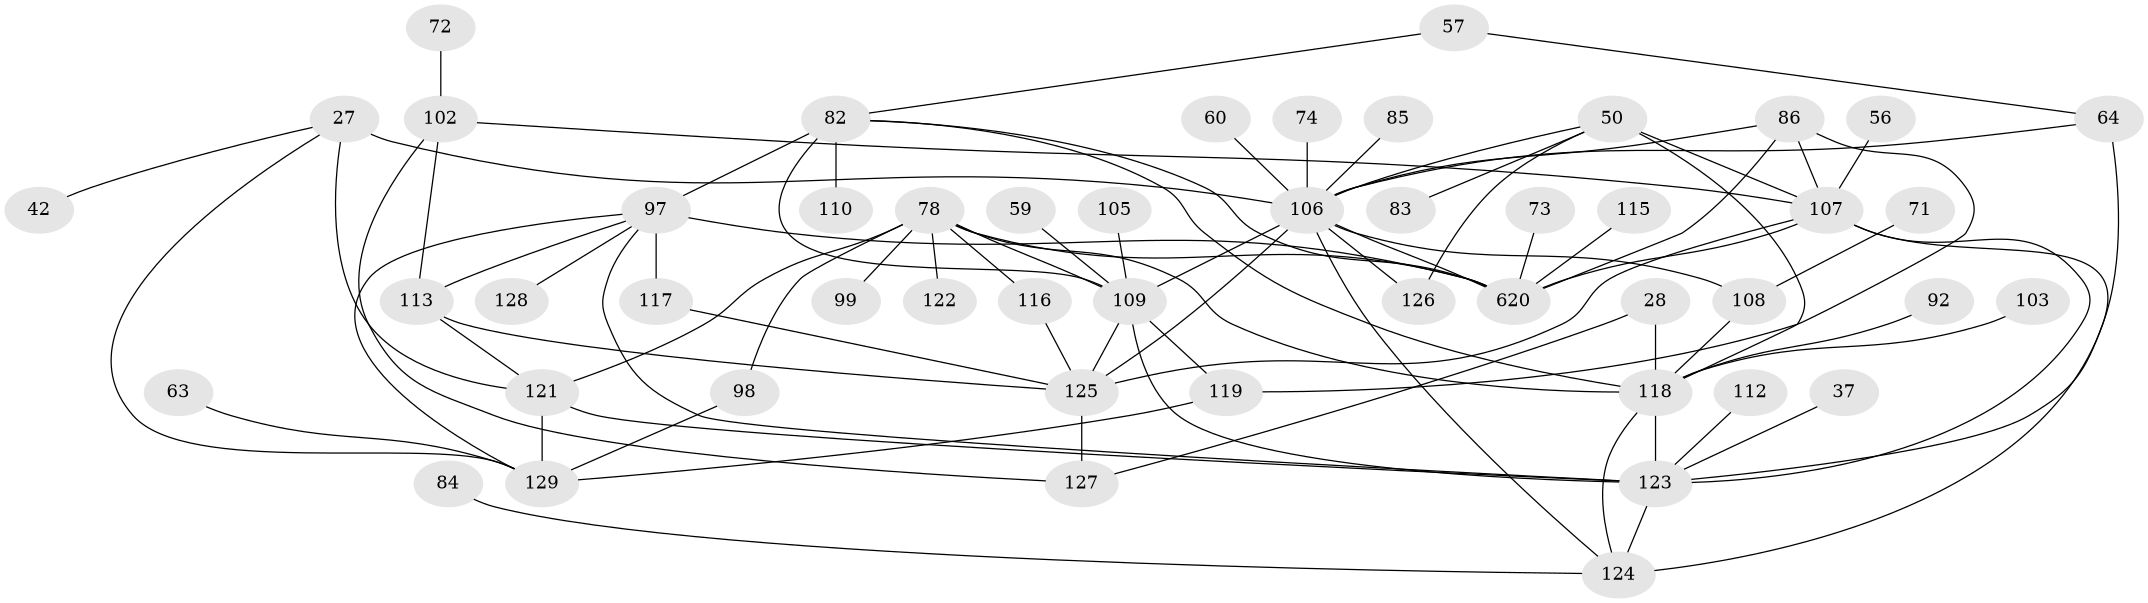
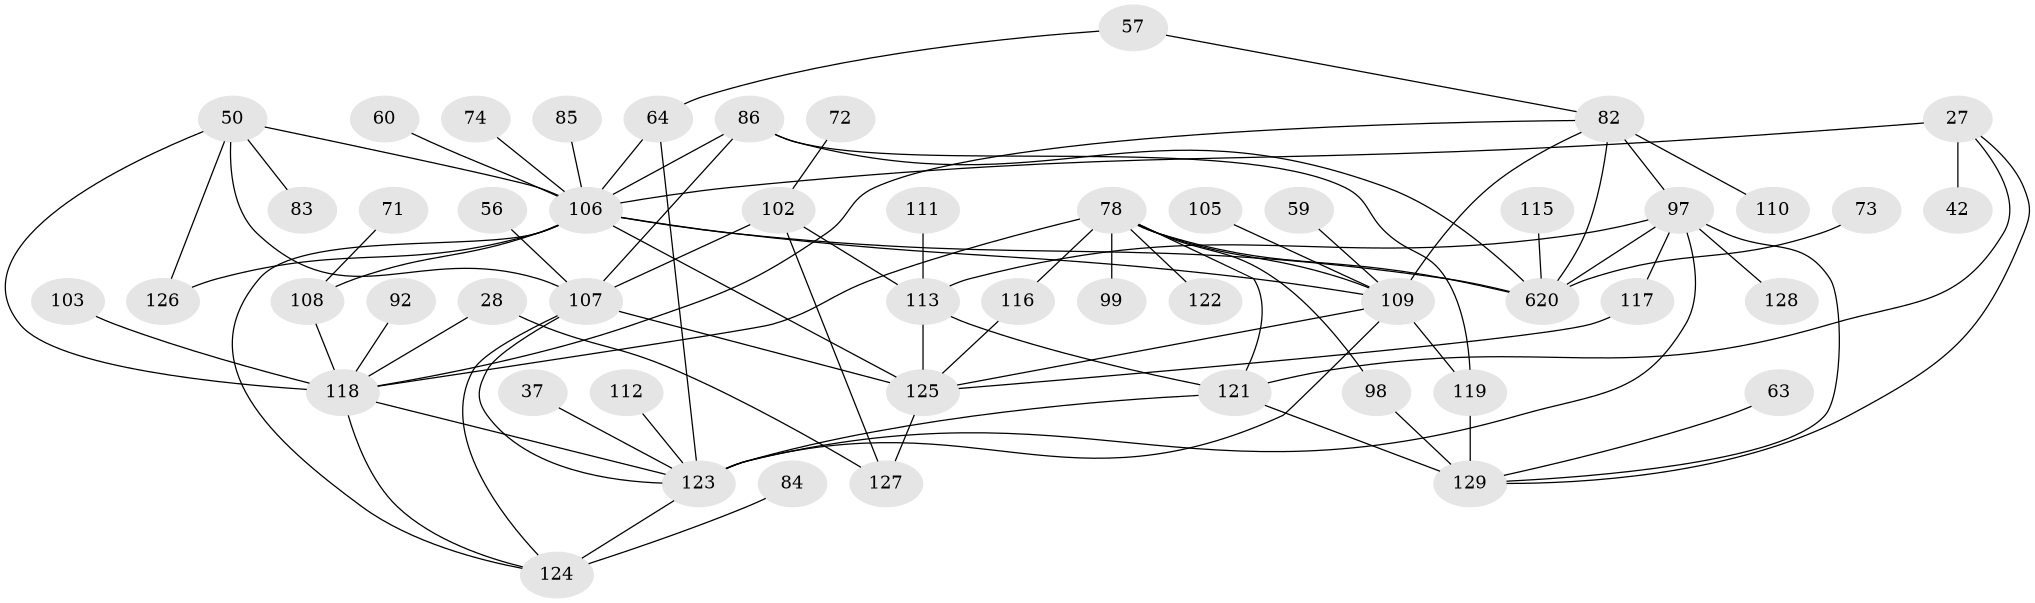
node "111": added
edge "107" -- "620": removed
